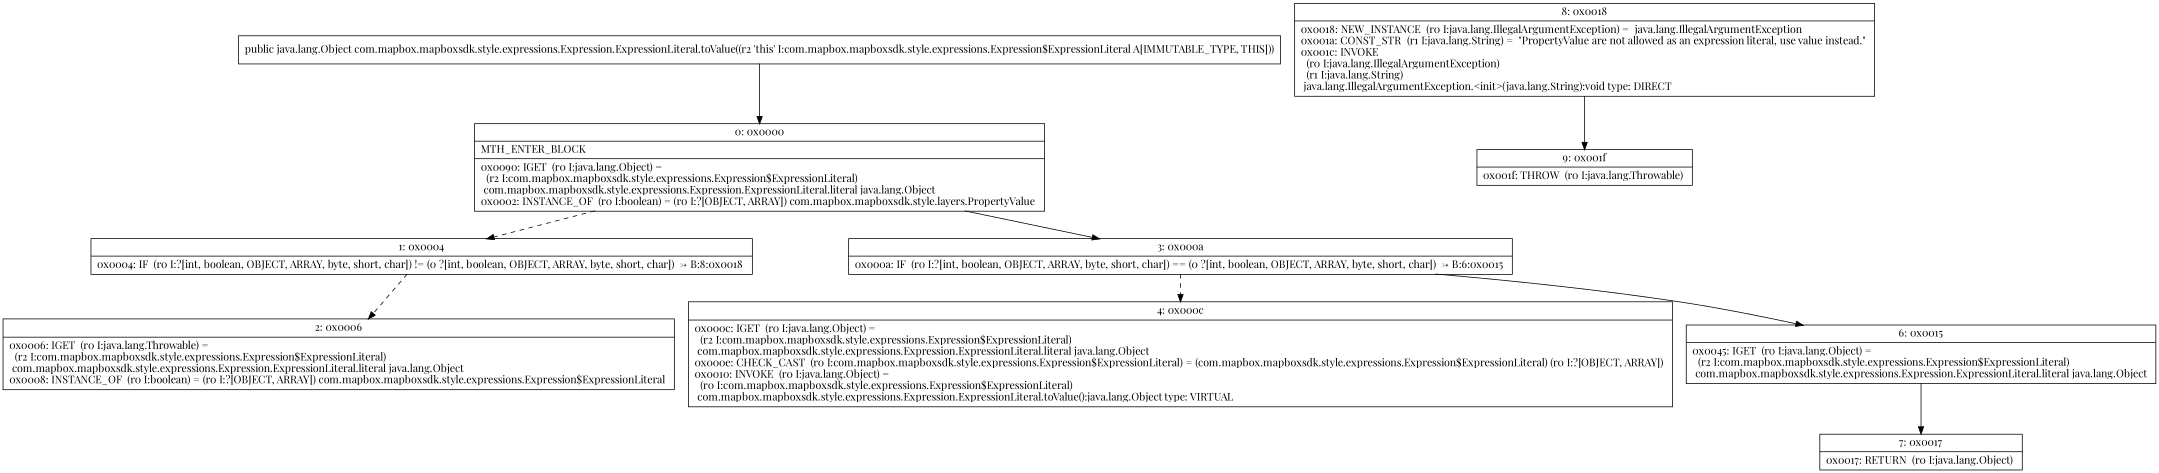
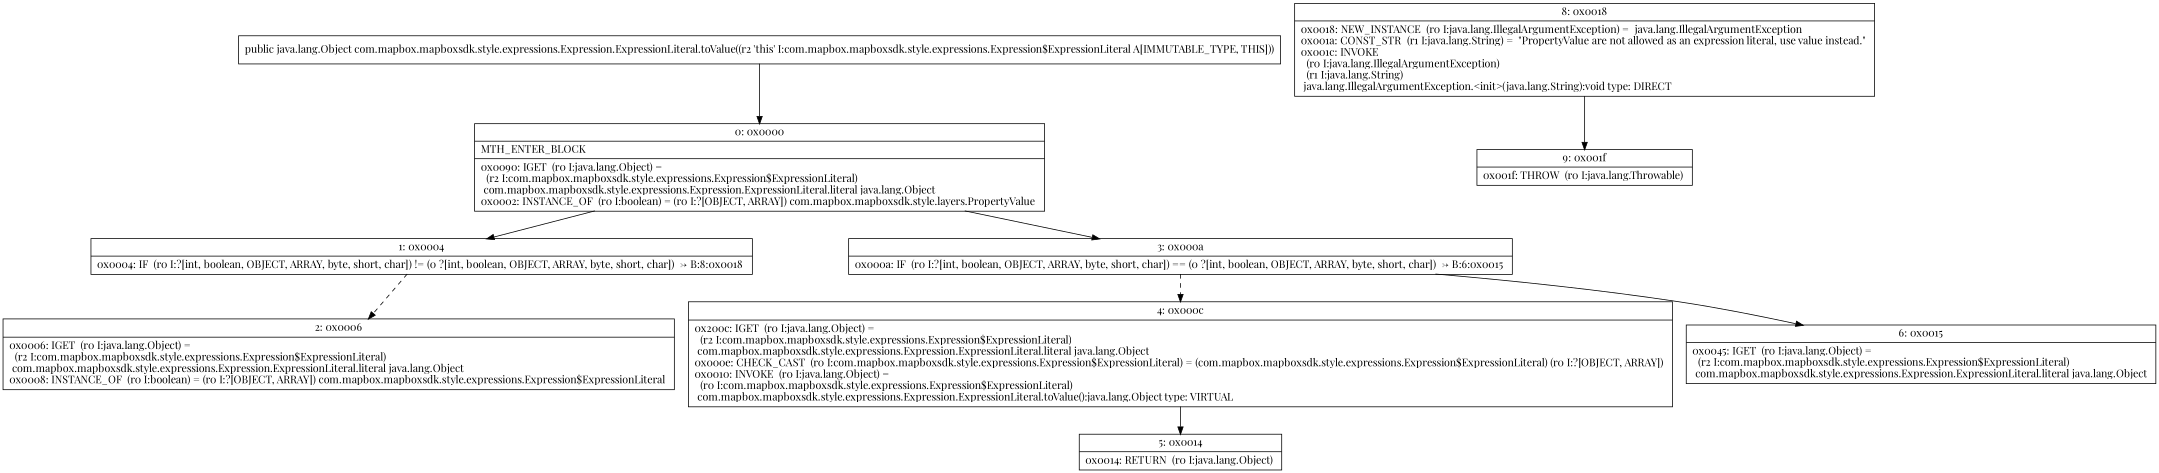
edge "0: 0x0000" -> "1: 0x0004": style dashed -> solid
node "4: 0x000c": text "0x000c: IGET  (r0 I:java.lang.Object) =" -> "0x200c: IGET  (r0 I:java.lang.Object) ="
node "2: 0x0006": text "0x0006: IGET  (r0 I:java.lang.Throwable) =" -> "0x0006: IGET  (r0 I:java.lang.Object) ="
node "5: 0x0014": added
node "7: 0x0017": removed
